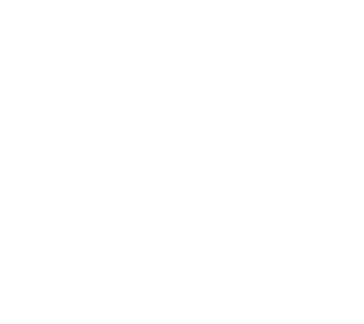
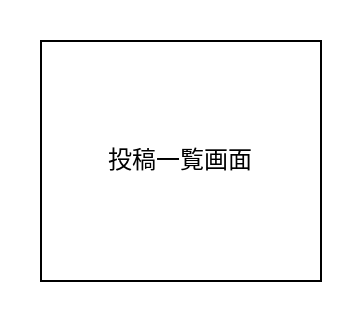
node "投稿一覧画面": added
